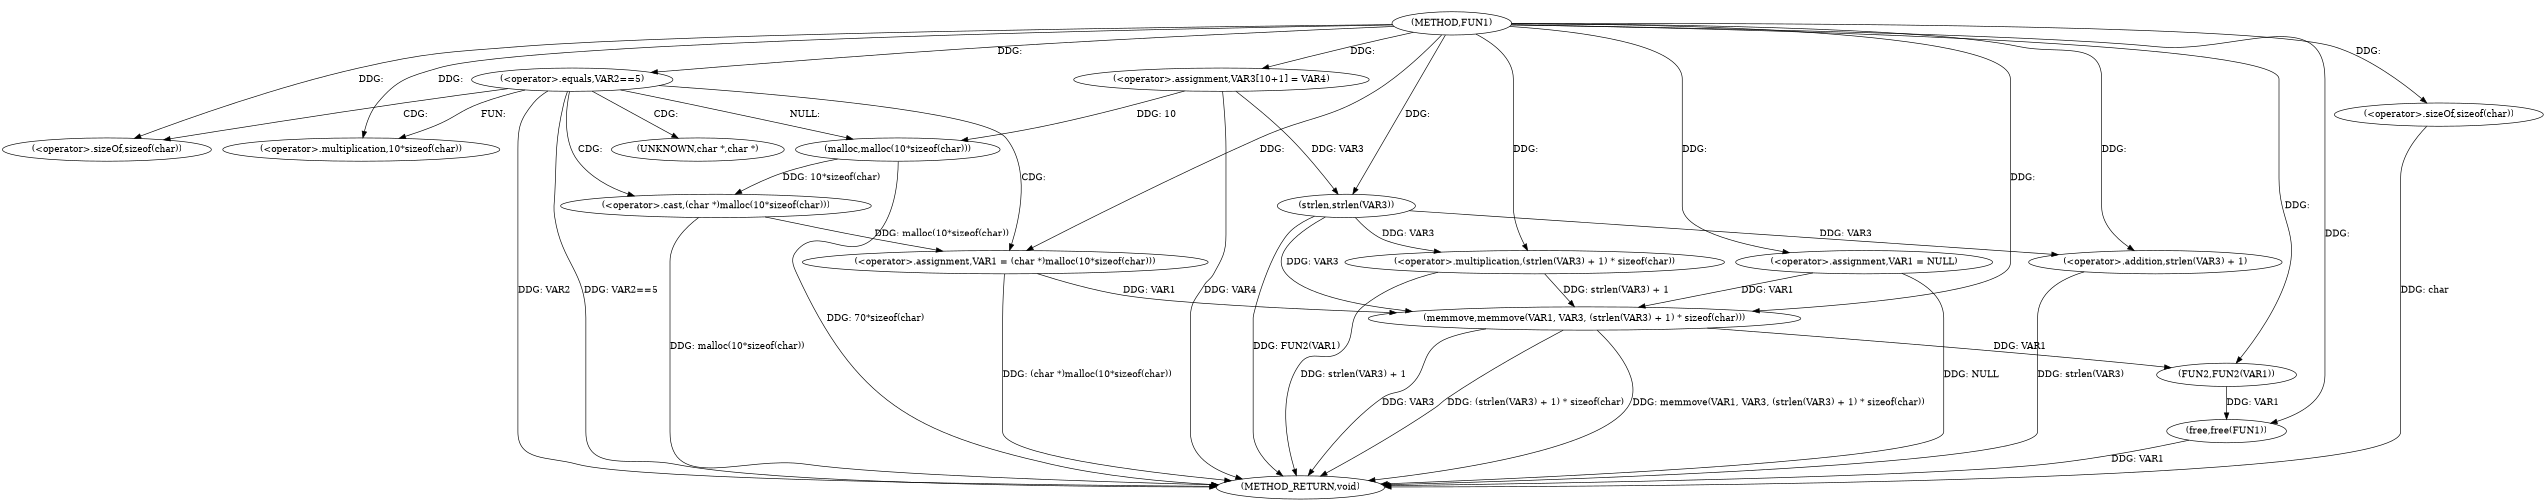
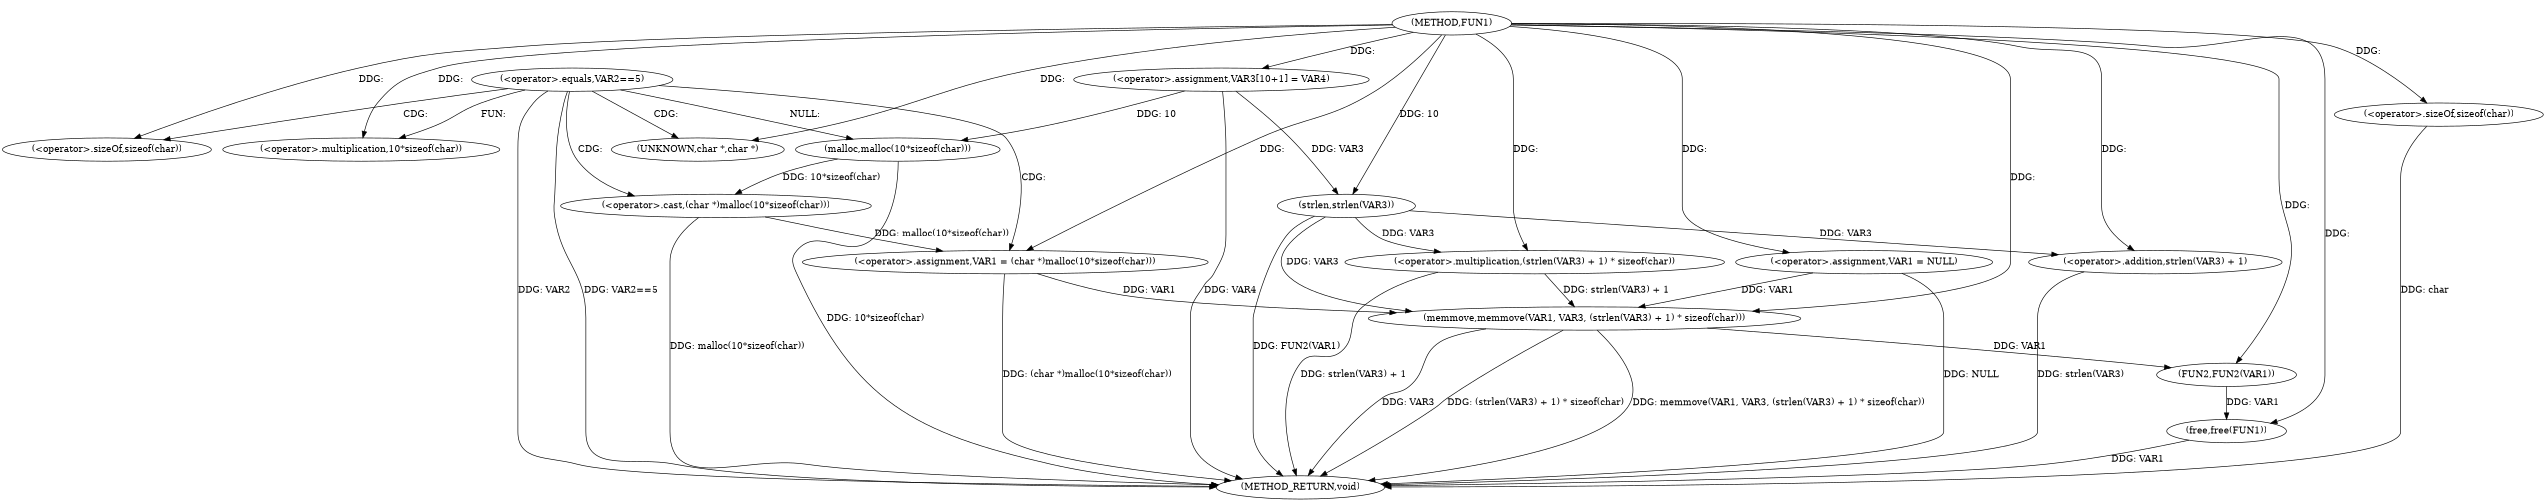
edge "(METHOD,FUN1)" -> "(<operator>.equals,VAR2==5)": now "(METHOD,FUN1)" -> "(UNKNOWN,char *,char *)"
edge "(METHOD,FUN1)" -> "(strlen,strlen(VAR3))": label "DDG: " -> "DDG: 10"
edge "(malloc,malloc(10*sizeof(char)))" -> "(METHOD_RETURN,void)": label "DDG: 70*sizeof(char)" -> "DDG: 10*sizeof(char)"
